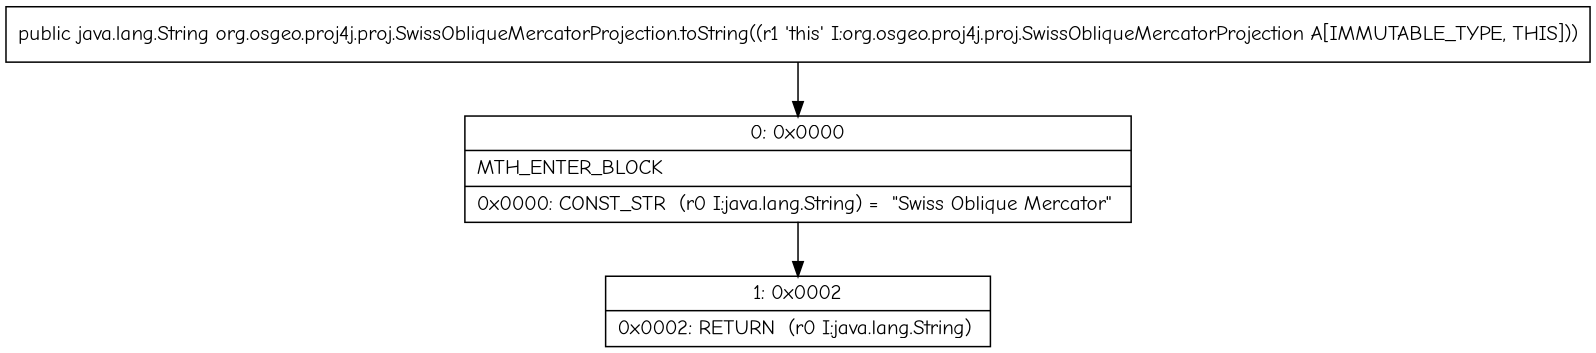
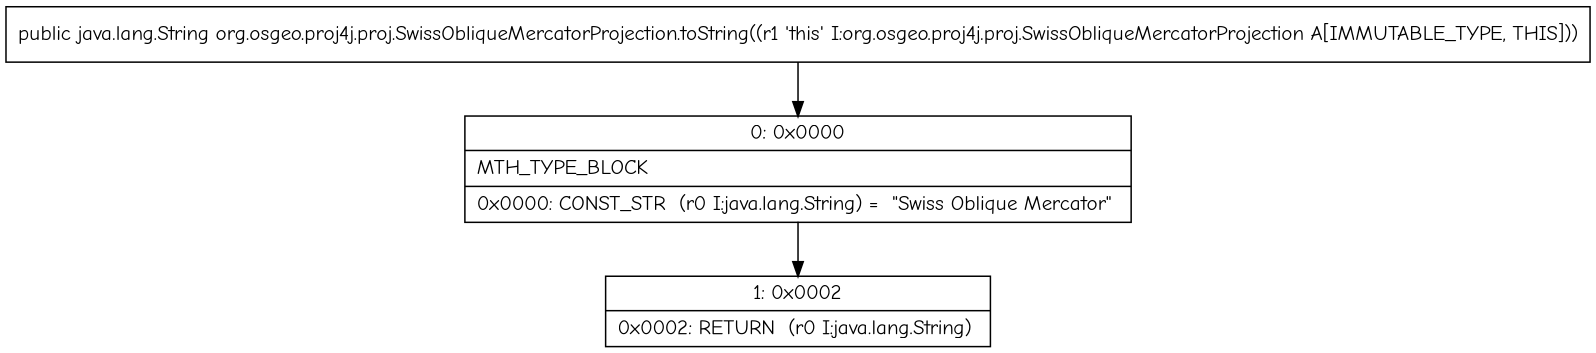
node "0: 0x0000": text "MTH_ENTER_BLOCK" -> "MTH_TYPE_BLOCK"
